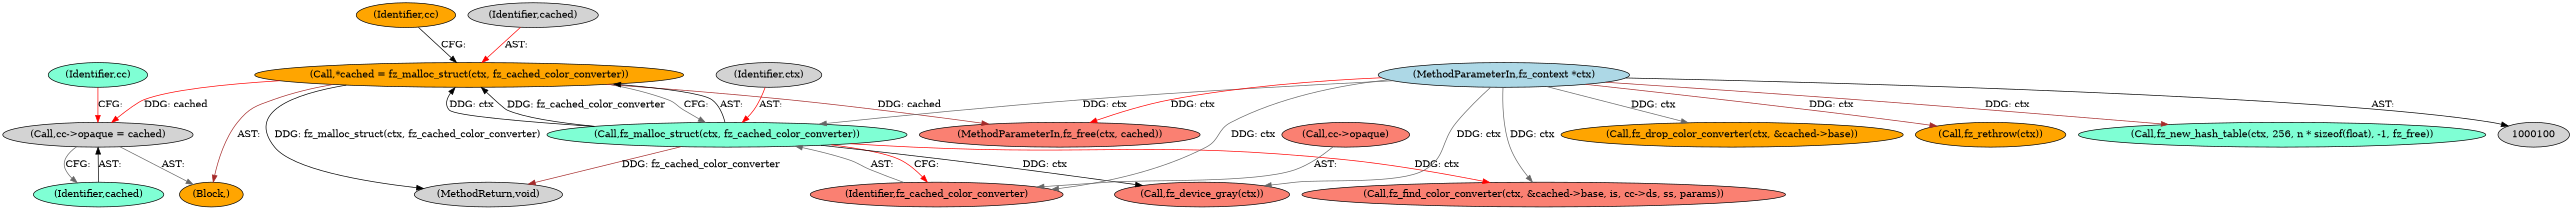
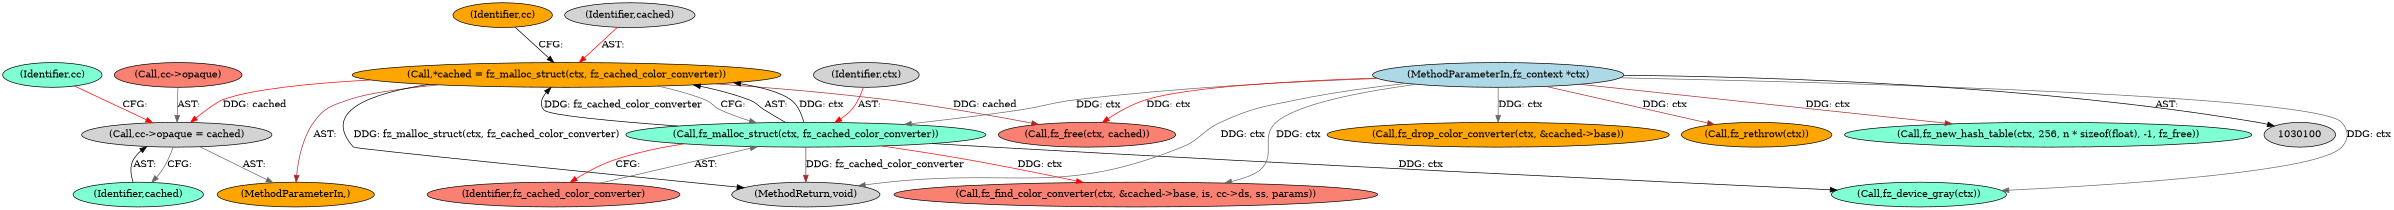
edge "(MethodParameterIn,fz_context *ctx)" -> "(Identifier,fz_cached_color_converter)": now "(MethodParameterIn,fz_context *ctx)" -> "(MethodReturn,void)"
node "(MethodParameterIn,fz_free(ctx, cached))": label "(MethodParameterIn,fz_free(ctx, cached))" -> "(Call,fz_free(ctx, cached))"
node "1000100": label "1000100" -> "1030100"
edge "(Call,cc->opaque)" -> "(Identifier,fz_cached_color_converter)": now "(Call,cc->opaque)" -> "(Call,cc->opaque = cached)"
node "(Block,)": label "(Block,)" -> "(MethodParameterIn,)"
node "(Call,fz_device_gray(ctx))": fillcolor salmon -> aquamarine
